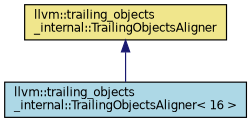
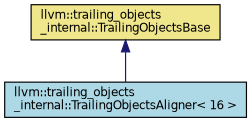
node "llvm::trailing_objects _internal::TrailingObjectsAligner": label "llvm::trailing_objects _internal::TrailingObjectsAligner" -> "llvm::trailing_objects _internal::TrailingObjectsBase"
